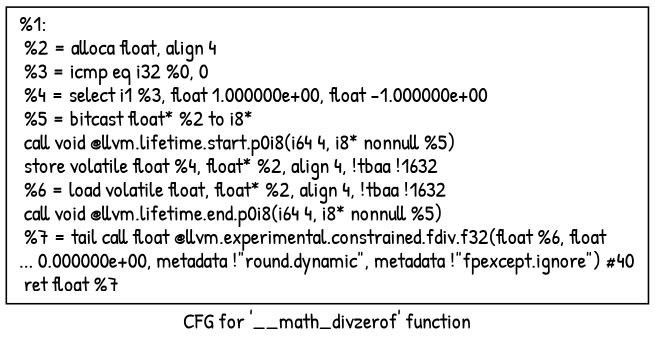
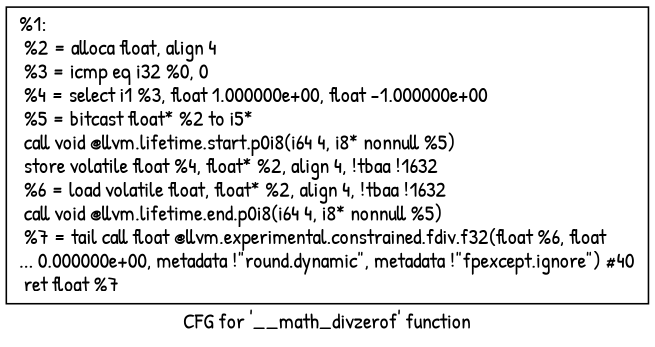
node "%1:": text "%5 = bitcast float* %2 to i8*" -> "%5 = bitcast float* %2 to i5*"
